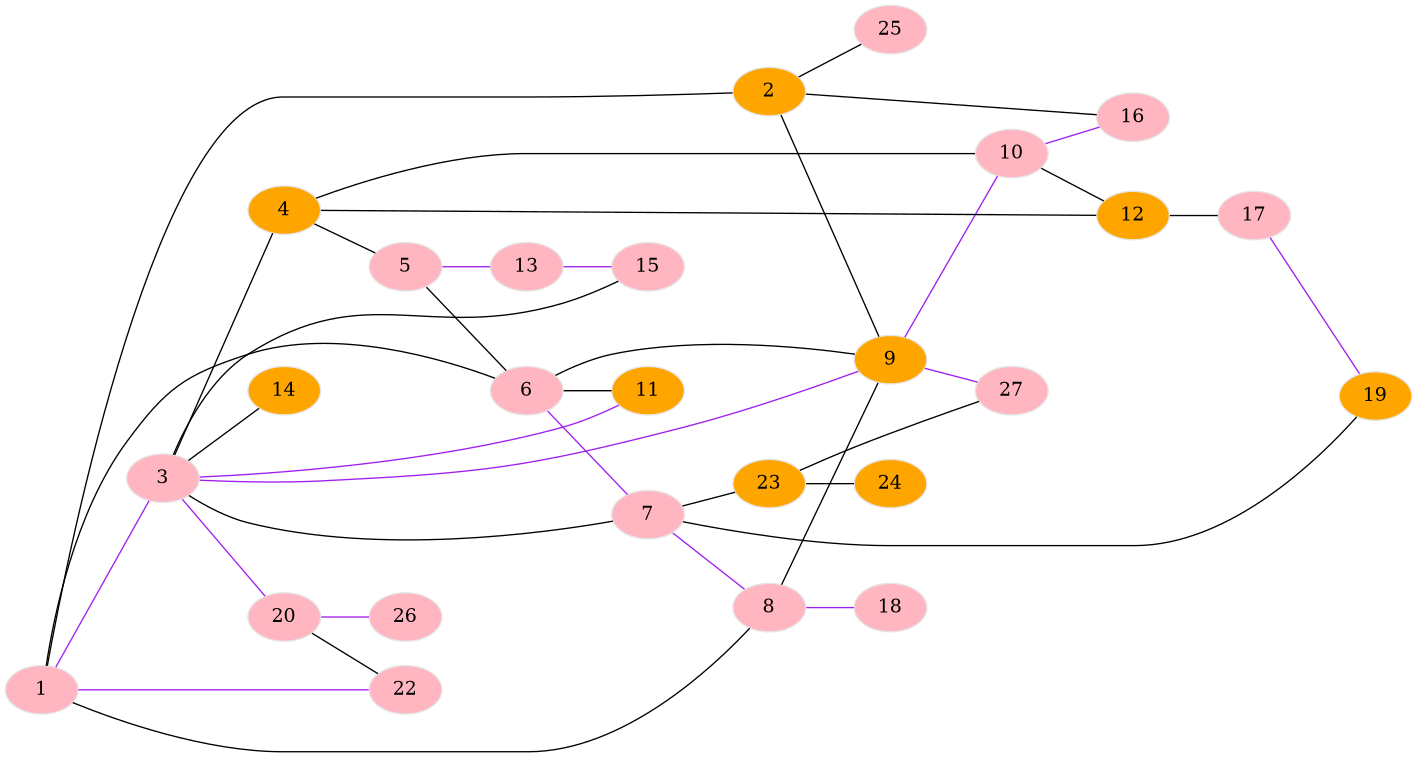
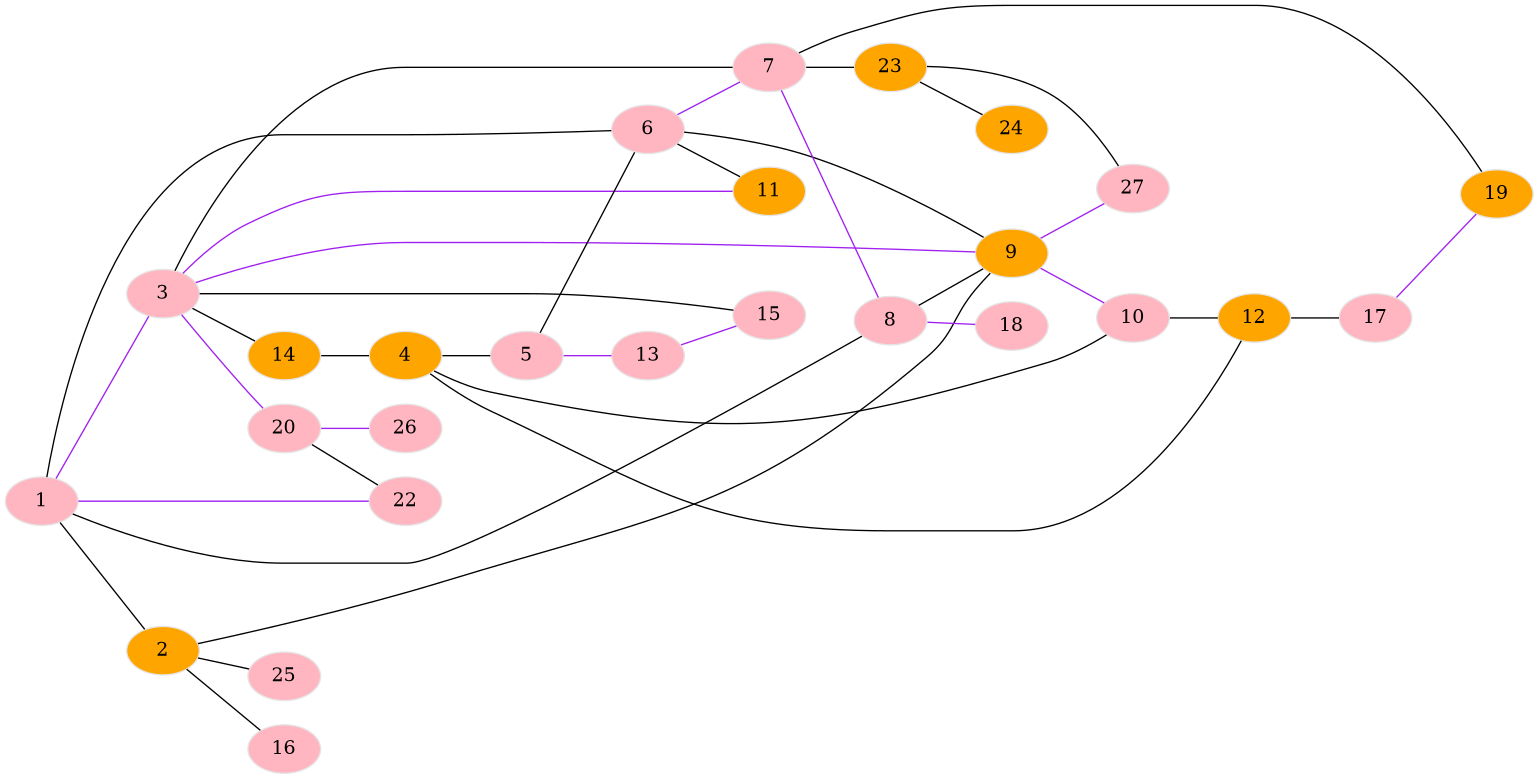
edge "16" -- "10": removed
edge "4" -- "3": now "4" -- "14"
